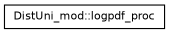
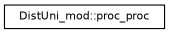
node "DistUni_mod::logpdf_proc": label "DistUni_mod::logpdf_proc" -> "DistUni_mod::proc_proc"
